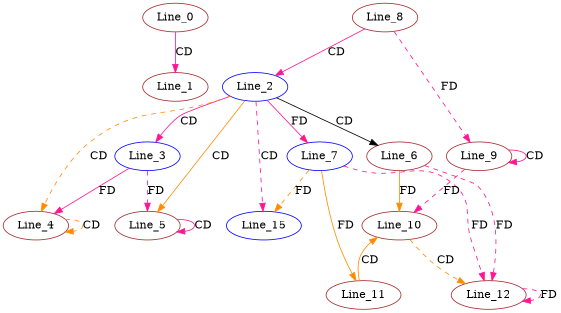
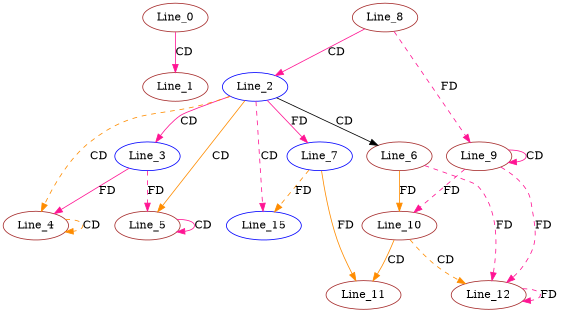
edge "Line_7" -> "Line_12": now "Line_9" -> "Line_12"
edge "Line_11" -> "Line_10": reversed
